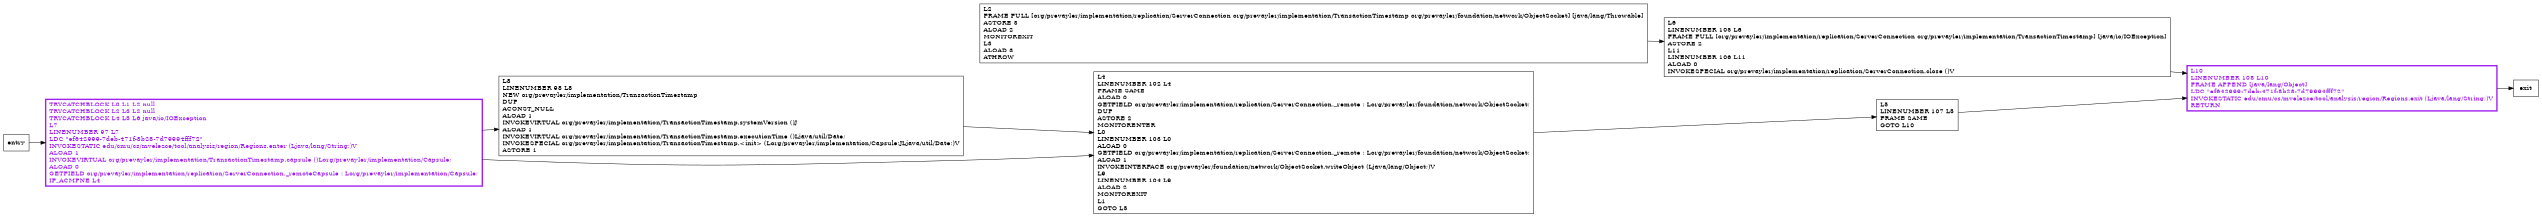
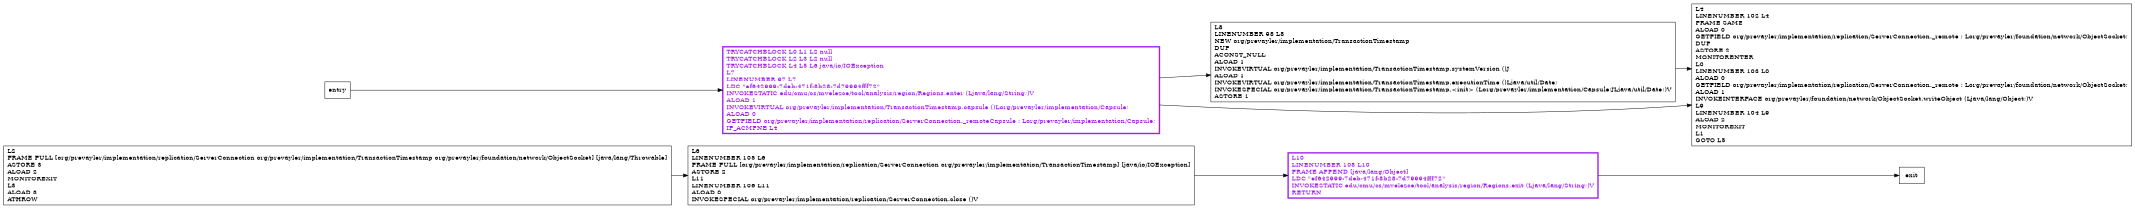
node "L5 LINENUMBER 107 L5 FRAME SAME GOTO L10": removed
